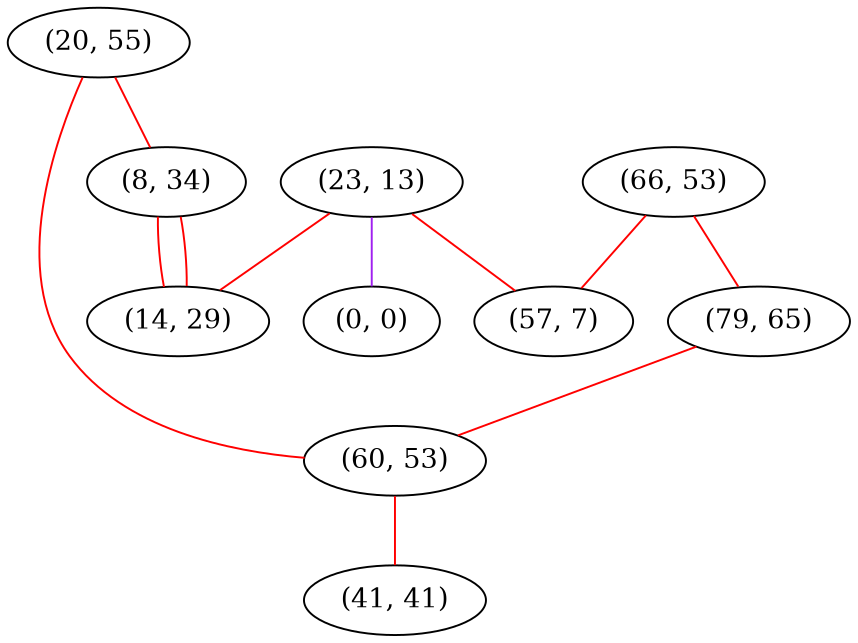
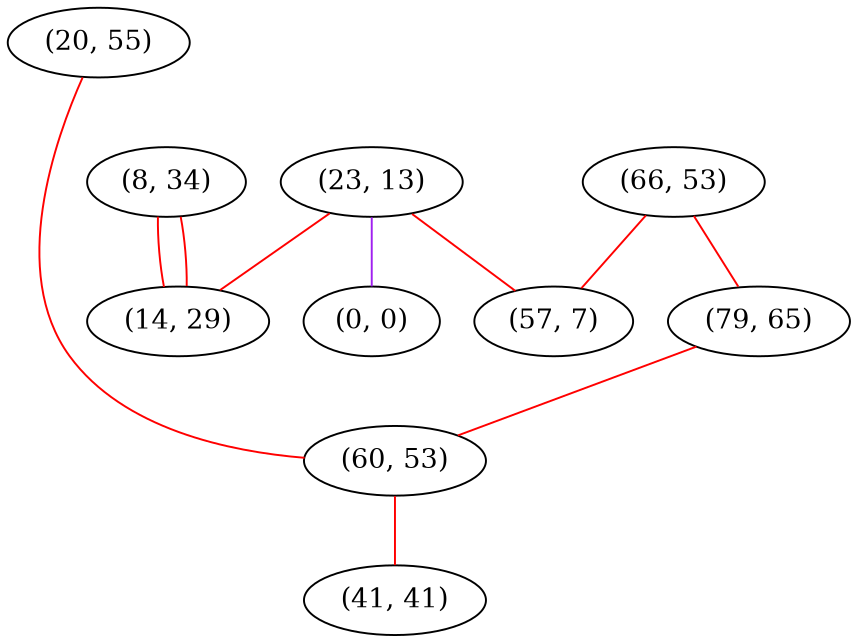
edge "(20, 55)" -- "(8, 34)": removed
